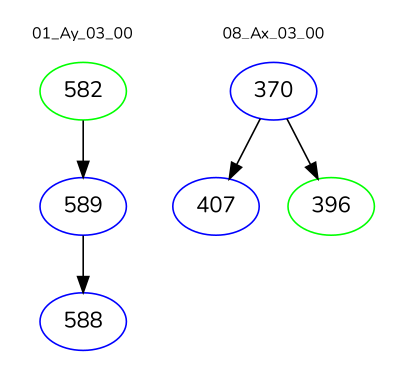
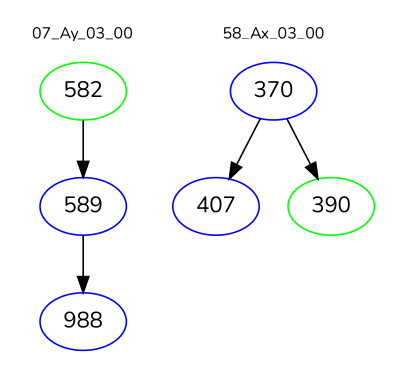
cluster "01_Ay_03_00": label "01_Ay_03_00" -> "07_Ay_03_00"
cluster "08_Ax_03_00": label "08_Ax_03_00" -> "58_Ax_03_00"
node "396": label "396" -> "390"
node "588": label "588" -> "988"
